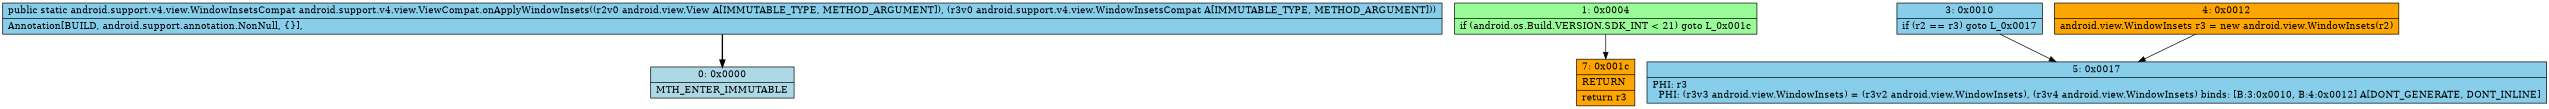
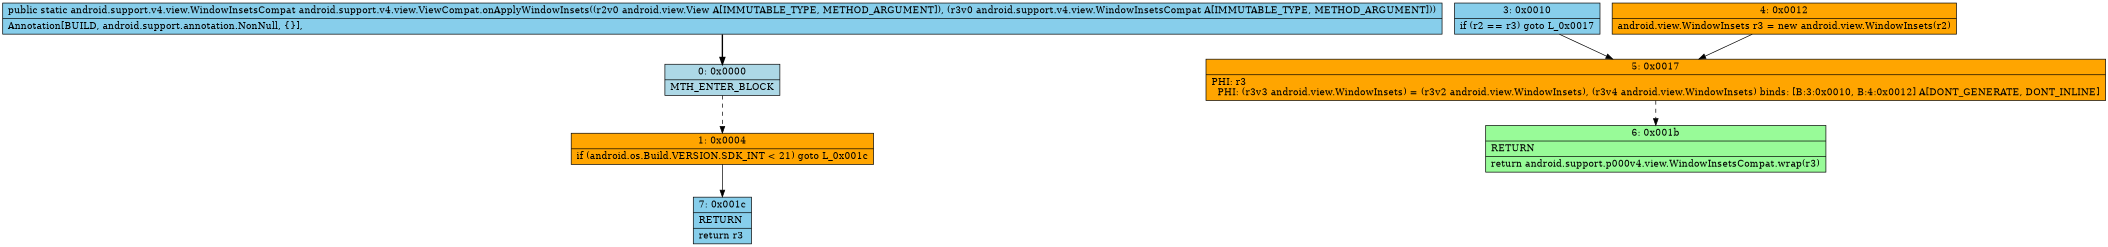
node "1: 0x0004": fillcolor palegreen -> orange
node "7: 0x001c": fillcolor orange -> skyblue
node "5: 0x0017": fillcolor skyblue -> orange
node "0: 0x0000": text "MTH_ENTER_IMMUTABLE" -> "MTH_ENTER_BLOCK"
edge "0: 0x0000" -> "1: 0x0004": added
node "6: 0x001b": added
